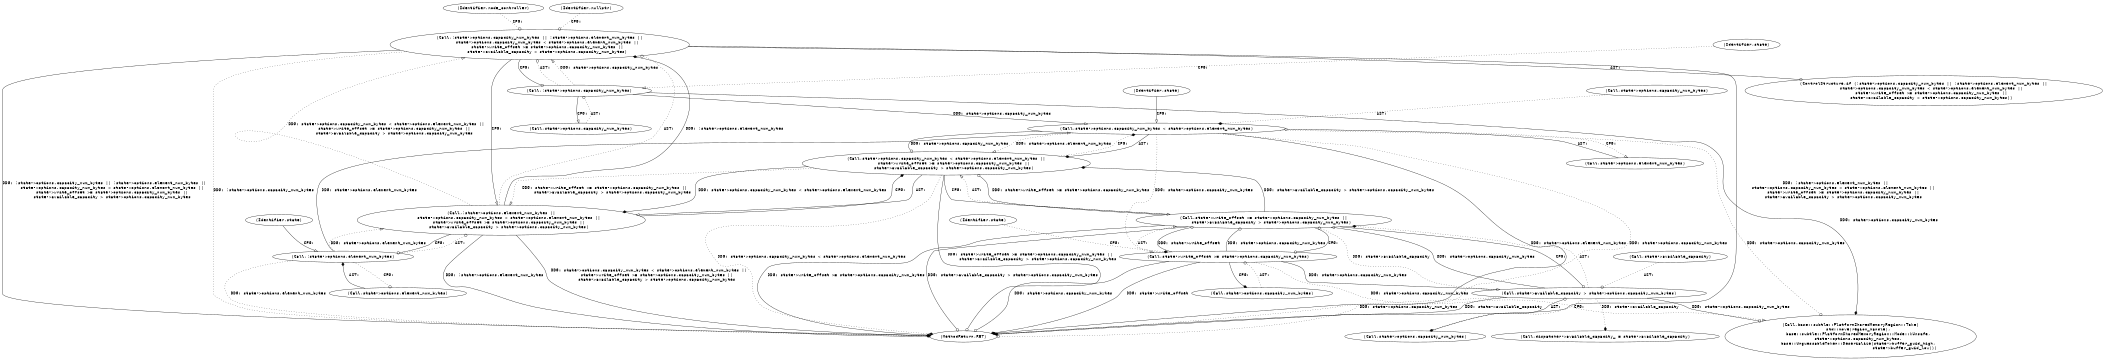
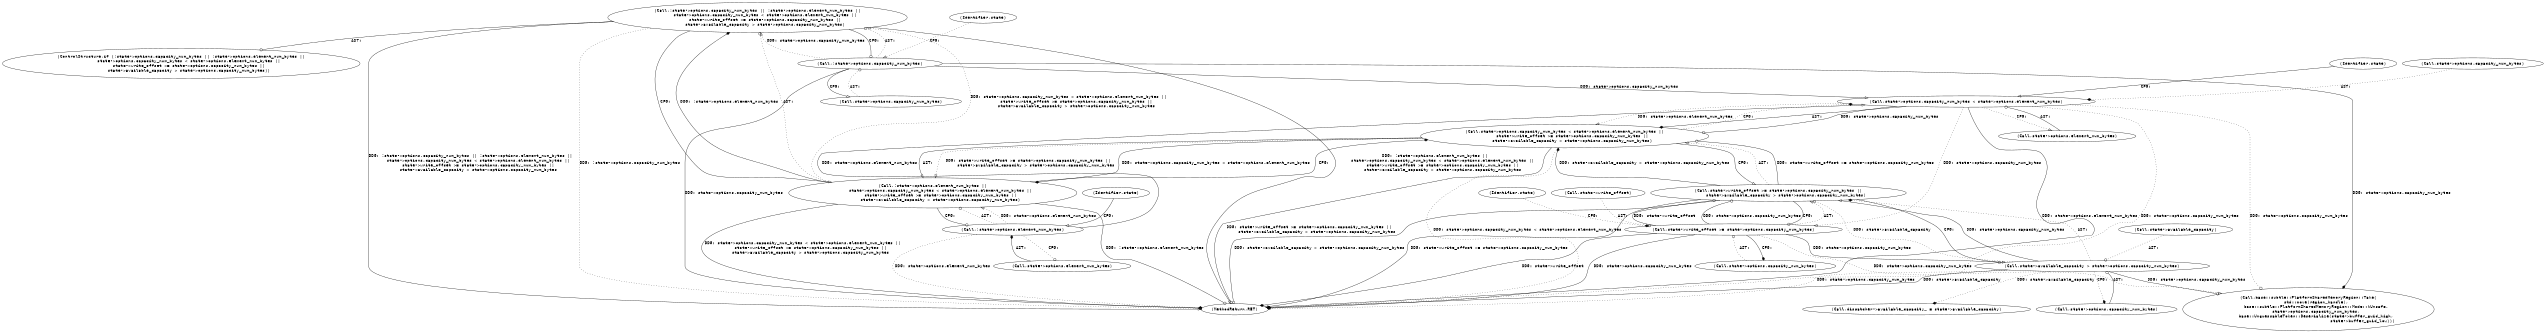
node "(Identifier,node_controller)": removed
node "(Identifier,nullptr)": removed
node "(Call,state->write_offset)": added
edge "(Call,!state->options.capacity_num_bytes)" -> "(MethodReturn,RET)": added, label "DDG: state->options.capacity_num_bytes"
